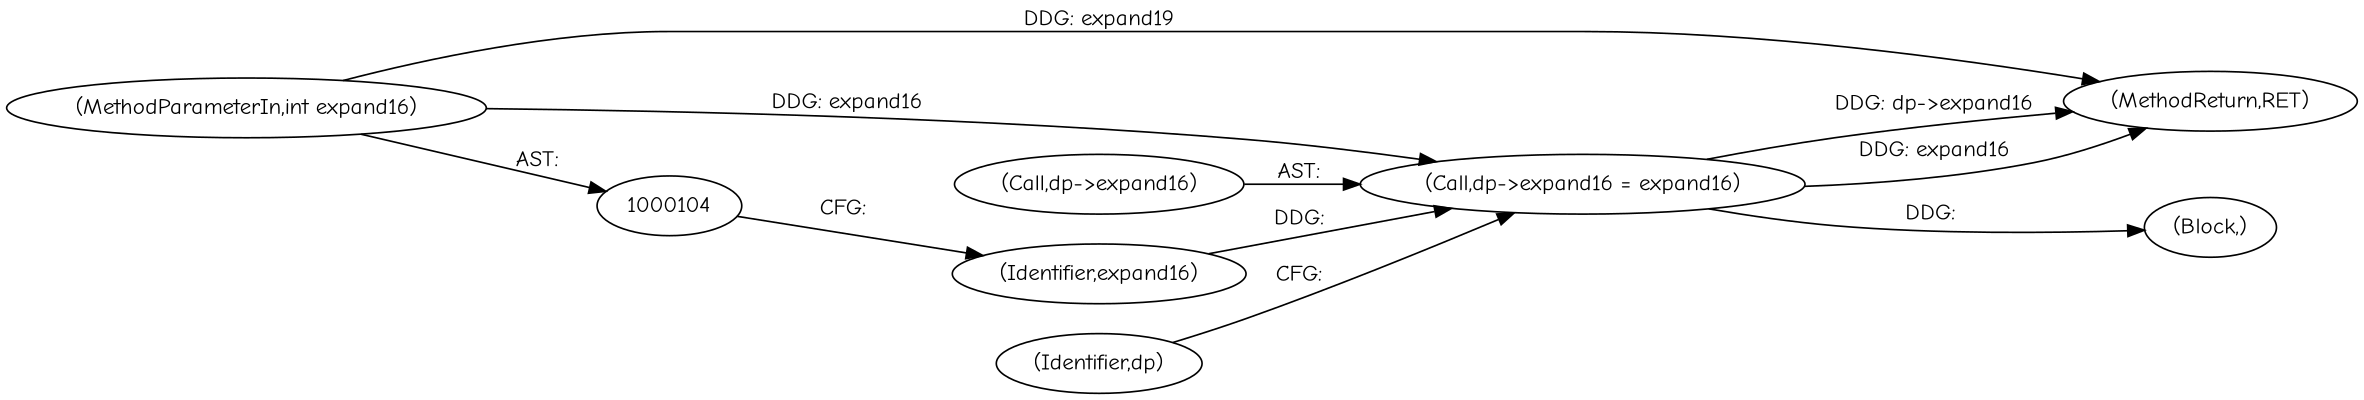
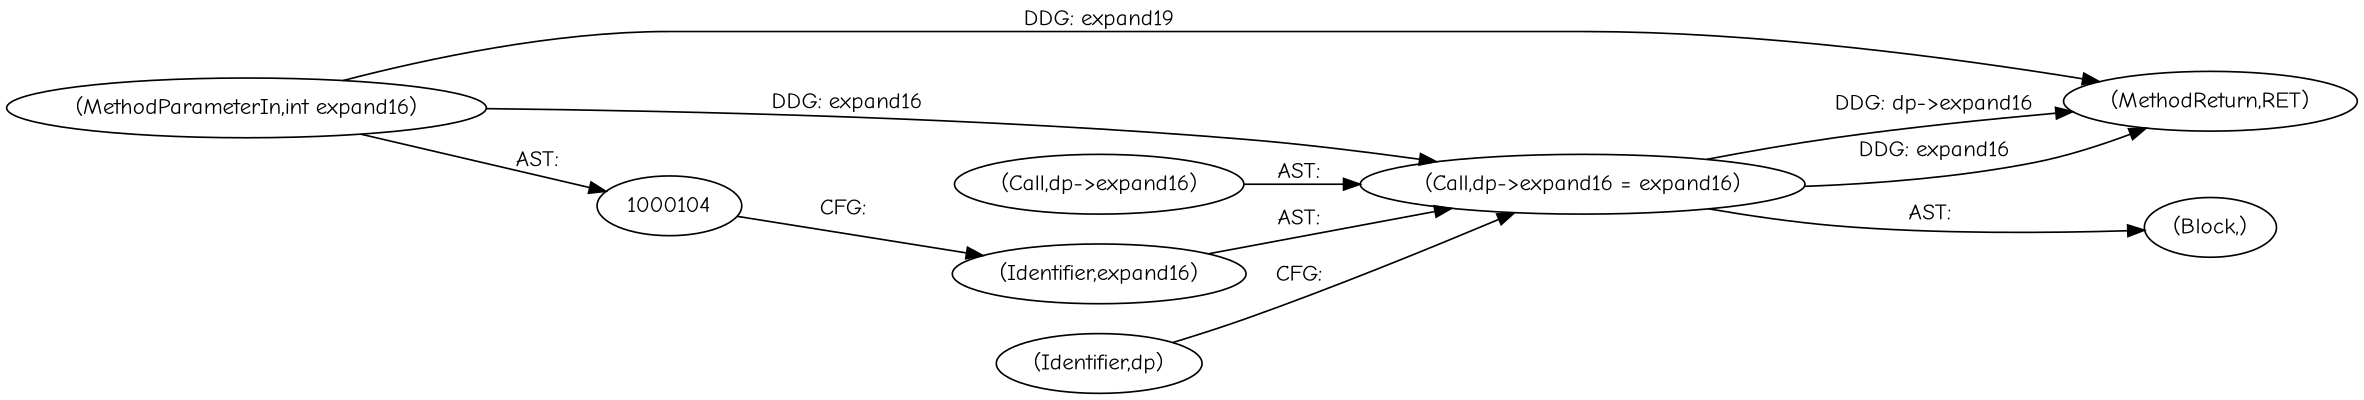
edge "(Call,dp->expand16 = expand16)" -> "(Block,)": label "DDG: " -> "AST: "
edge "(Identifier,expand16)" -> "(Call,dp->expand16 = expand16)": label "DDG: " -> "AST: "
